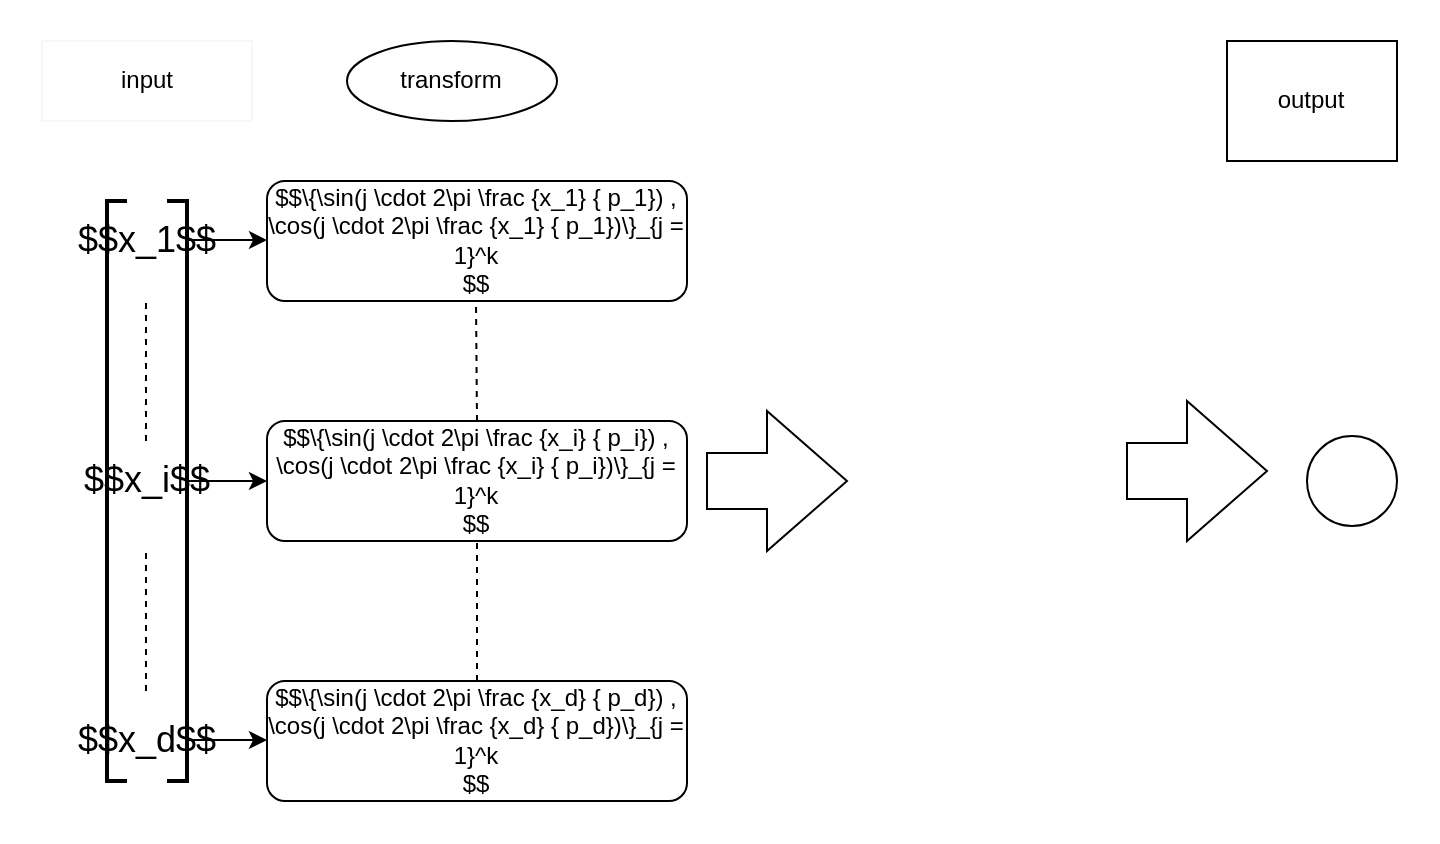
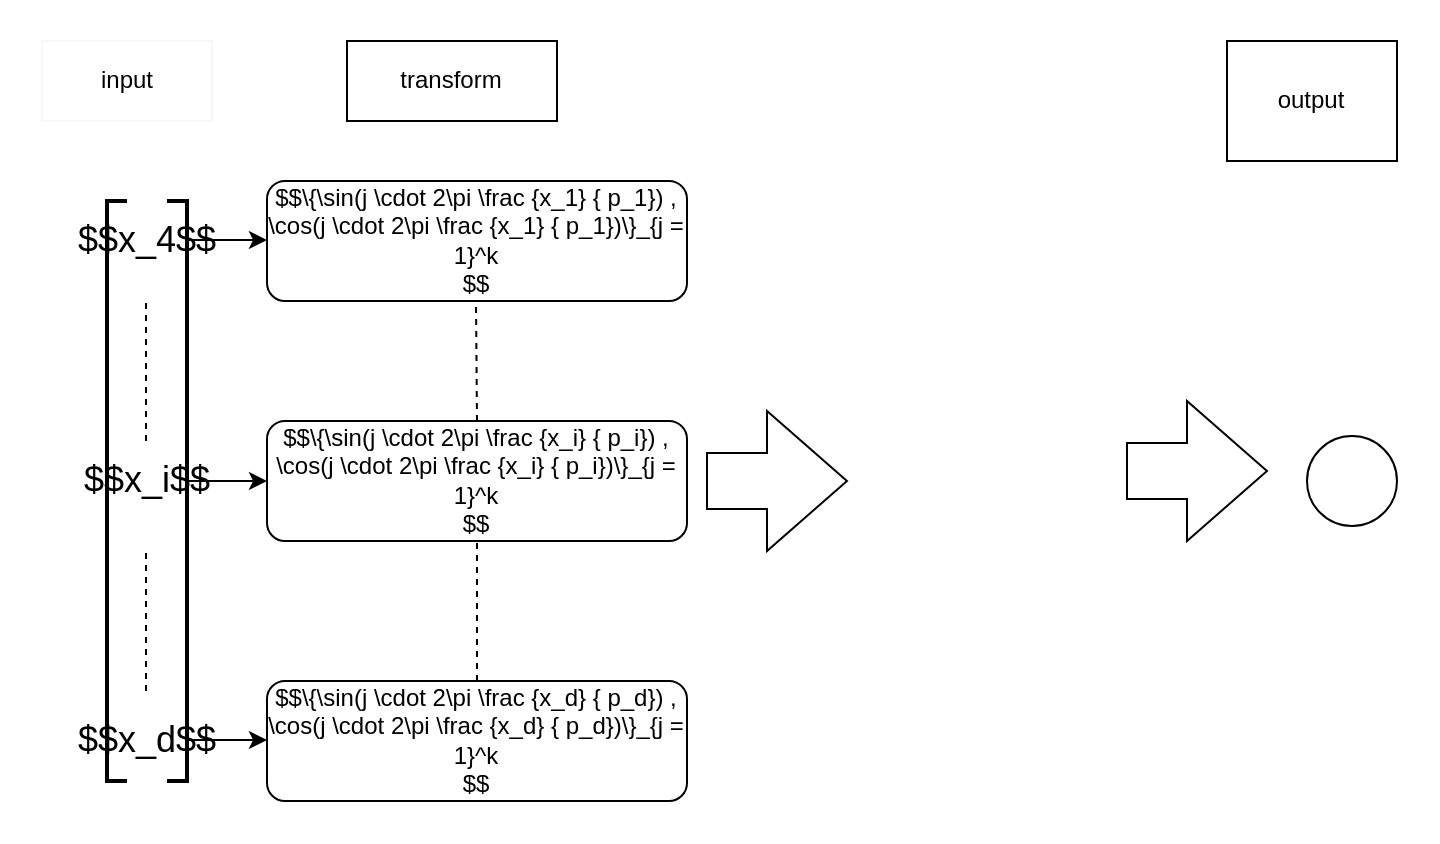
node "input": size 210x80 -> 170x80
node "transform": shape ellipse -> rectangle
node "$$x_1$$": label "$$x_1$$" -> "$$x_4$$"
